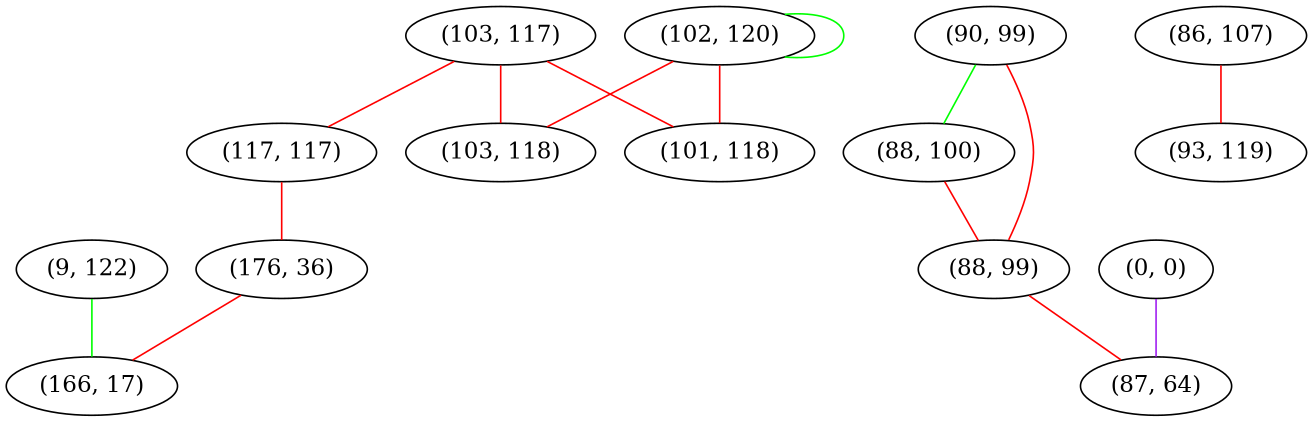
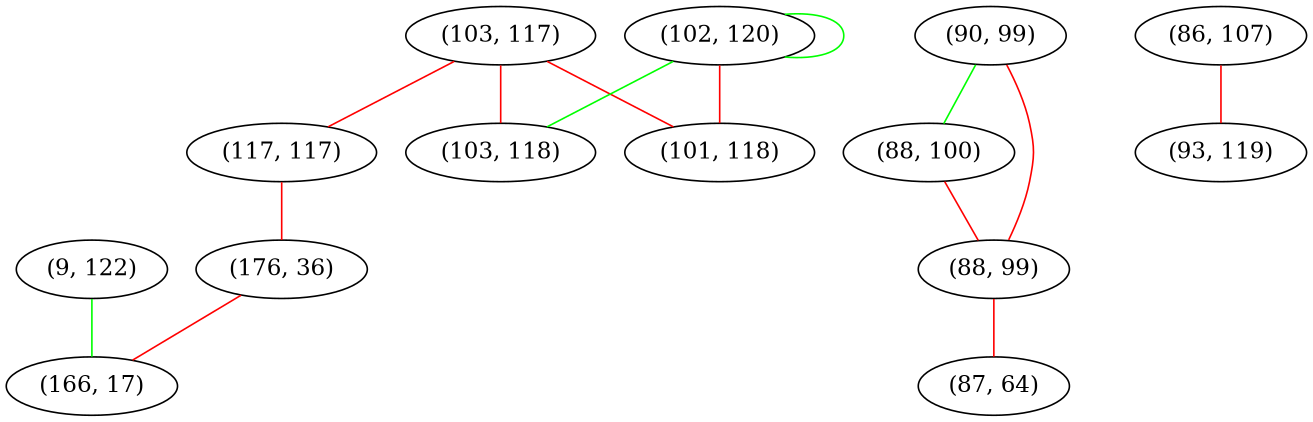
edge "(102, 120)" -- "(103, 118)": color red -> green
node "(0, 0)": removed
